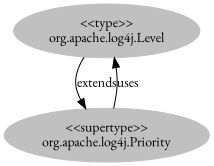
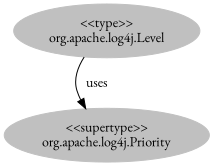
edge "<<type>> org.apache.log4j.Level" -> "<<supertype>> org.apache.log4j.Priority": label "extends" -> "uses"
edge "<<supertype>> org.apache.log4j.Priority" -> "<<type>> org.apache.log4j.Level": removed, label "uses"
